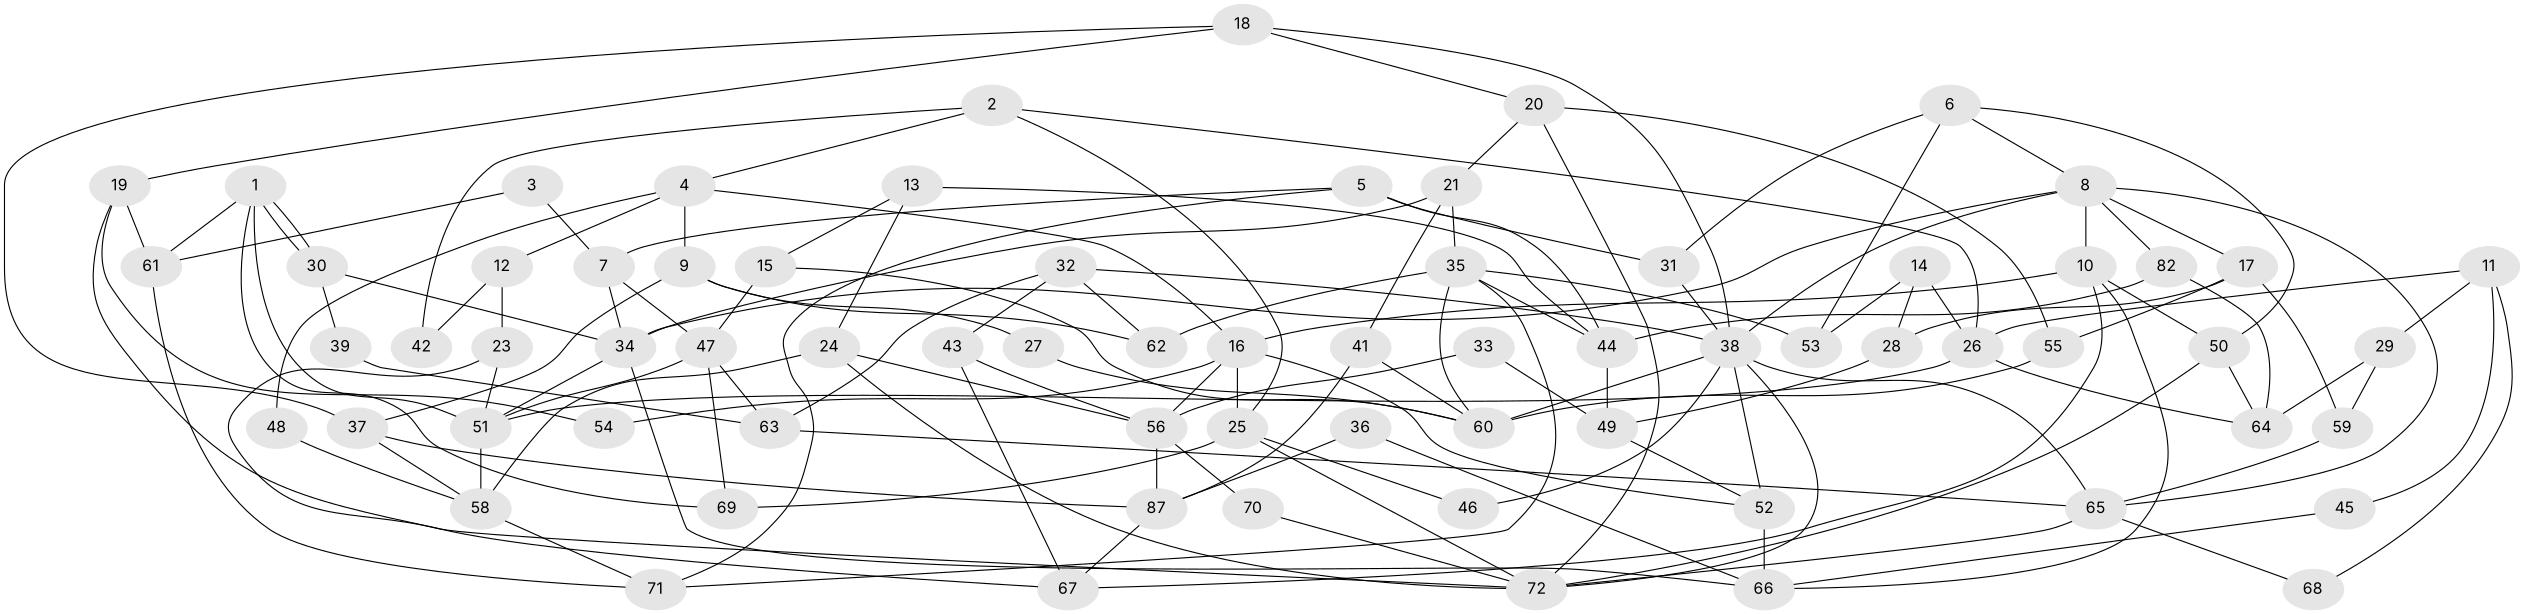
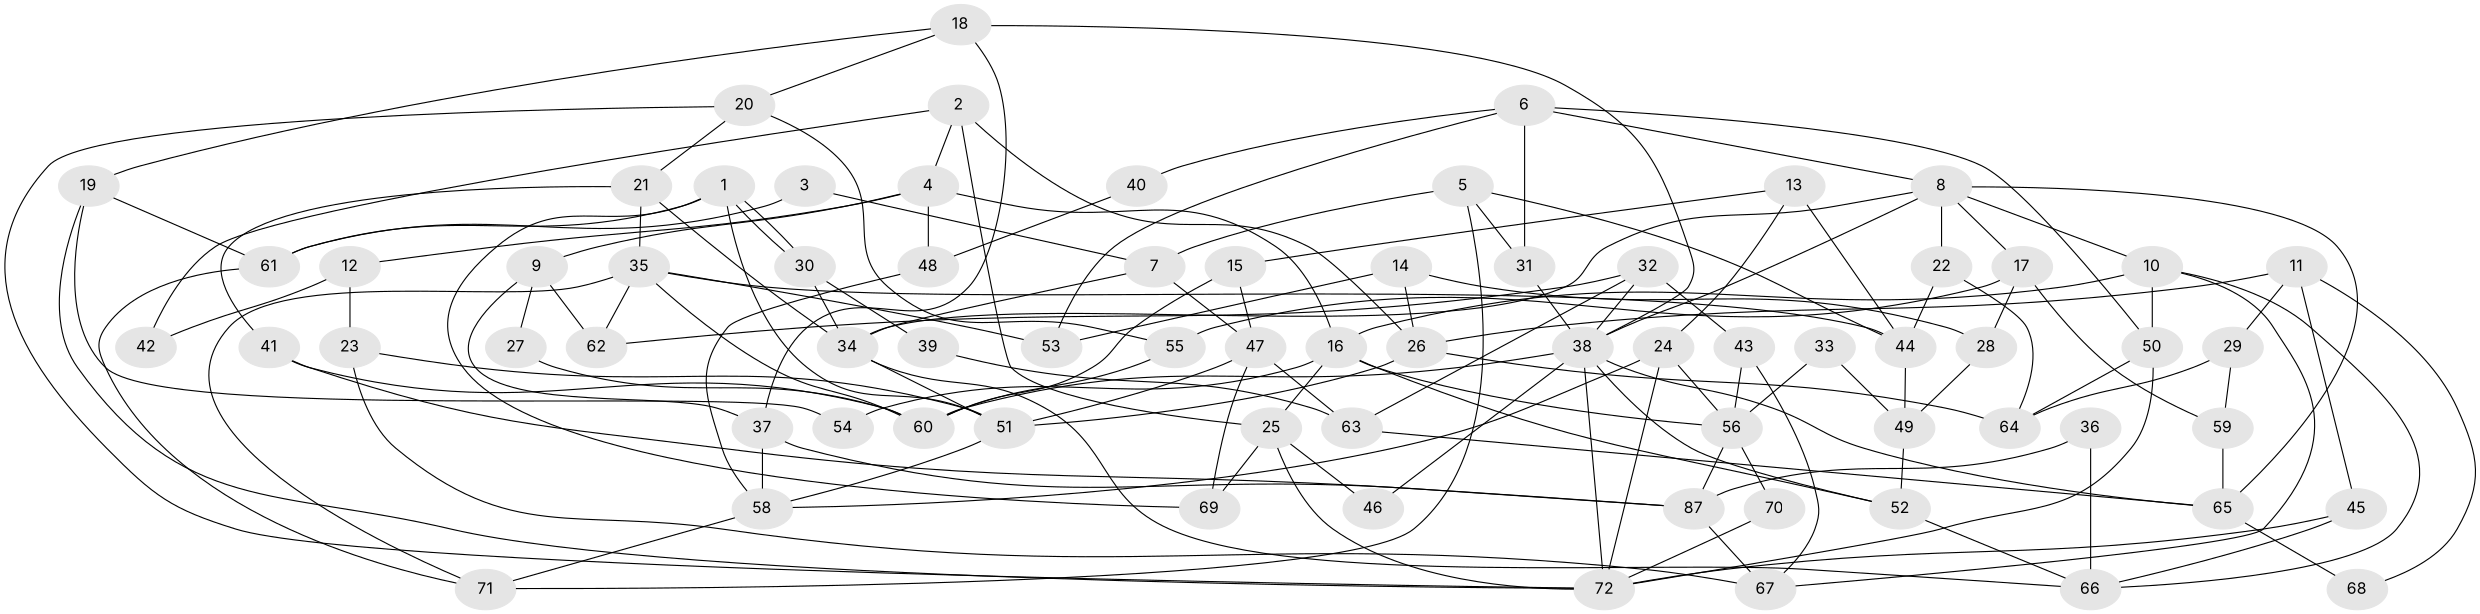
node "40": added
node "82": label "82" -> "22"
edge "65" -- "72": now "45" -- "72"
